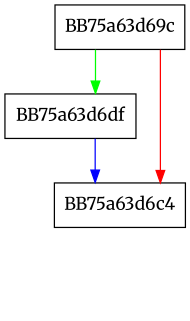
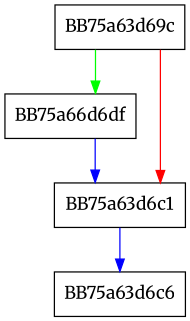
node "BB75a63d6df": label "BB75a63d6df" -> "BB75a66d6df"
node "BB75a63d6c4": label "BB75a63d6c4" -> "BB75a63d6c1"
node "BB75a63d6c6": added
